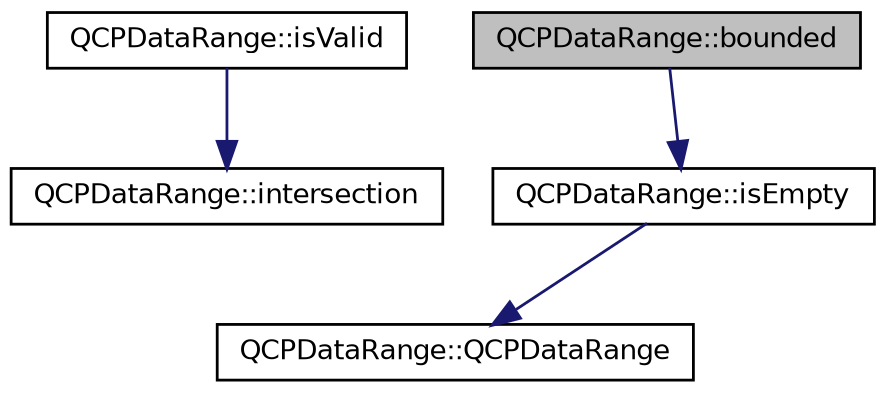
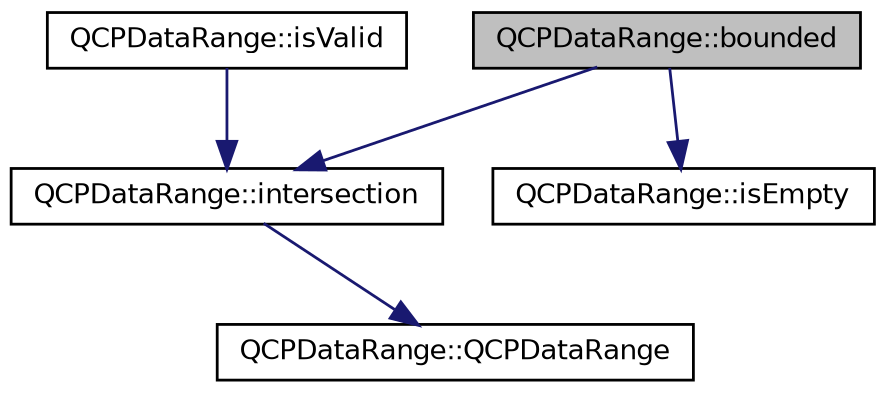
edge "QCPDataRange::bounded" -> "QCPDataRange::intersection": added
edge "QCPDataRange::isEmpty" -> "QCPDataRange::QCPDataRange": now "QCPDataRange::intersection" -> "QCPDataRange::QCPDataRange"
